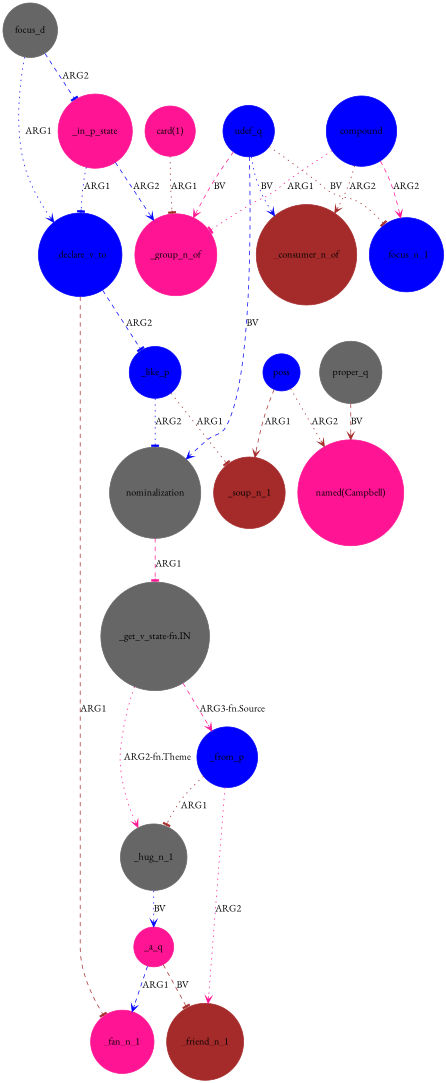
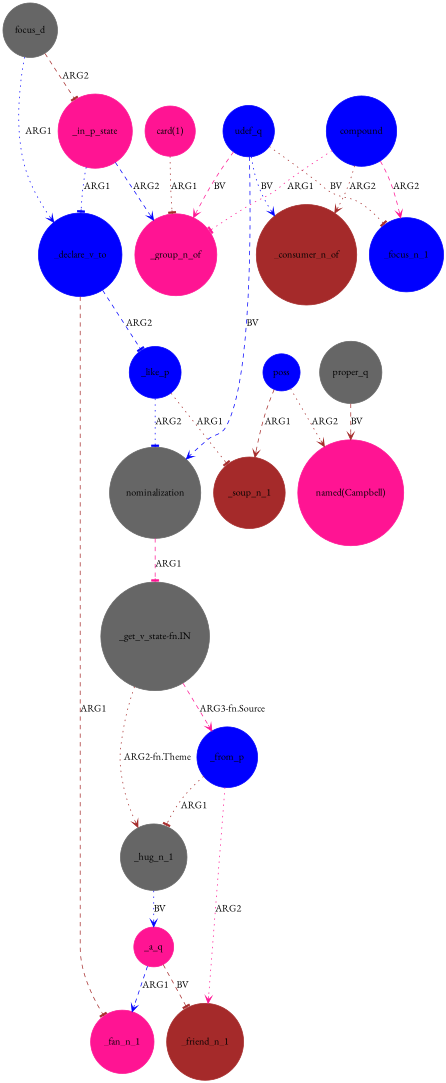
edge "focus_d" -> "_in_p_state": color blue -> brown
edge "_get_v_state-fn.IN" -> "_hug_n_1": color deeppink -> brown
